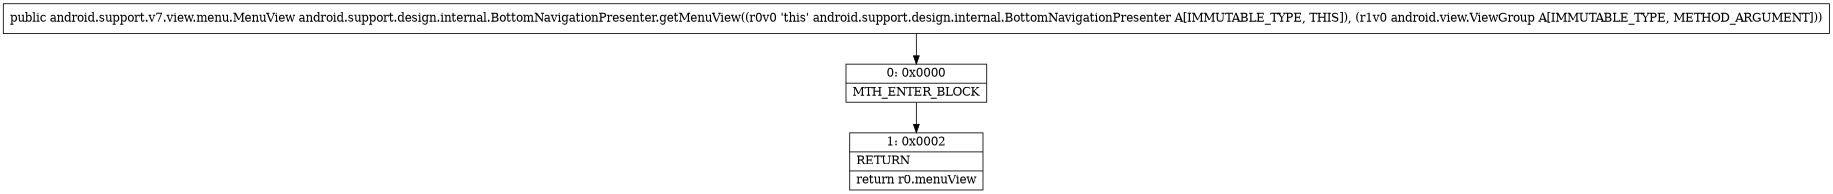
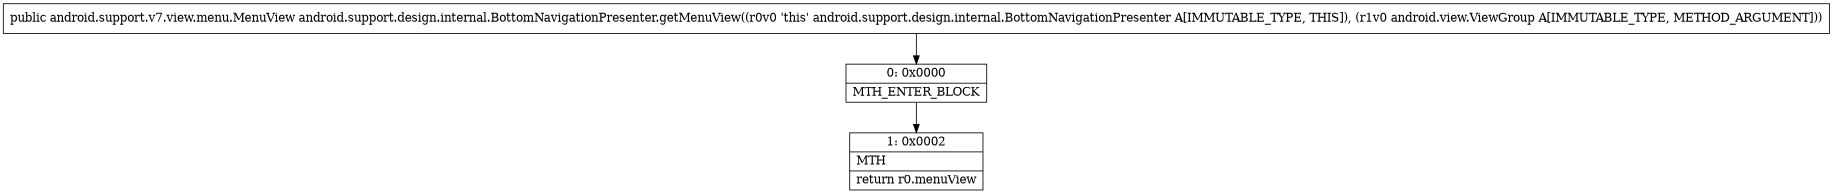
node "1: 0x0002": text "RETURN" -> "MTH"
